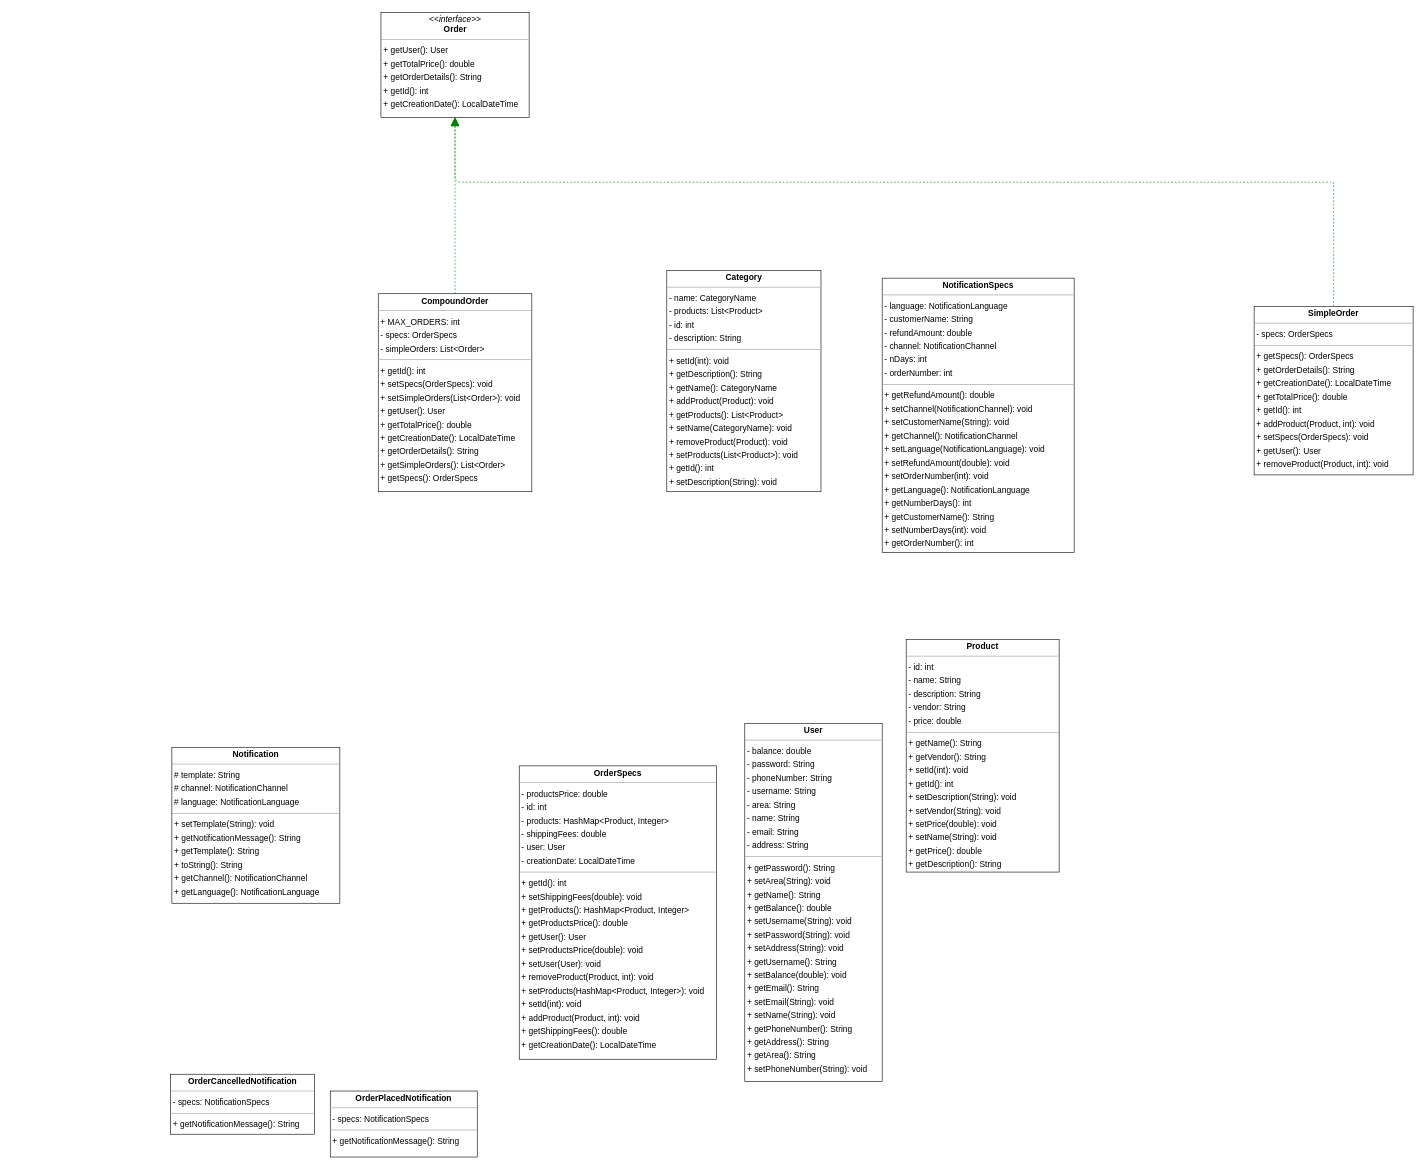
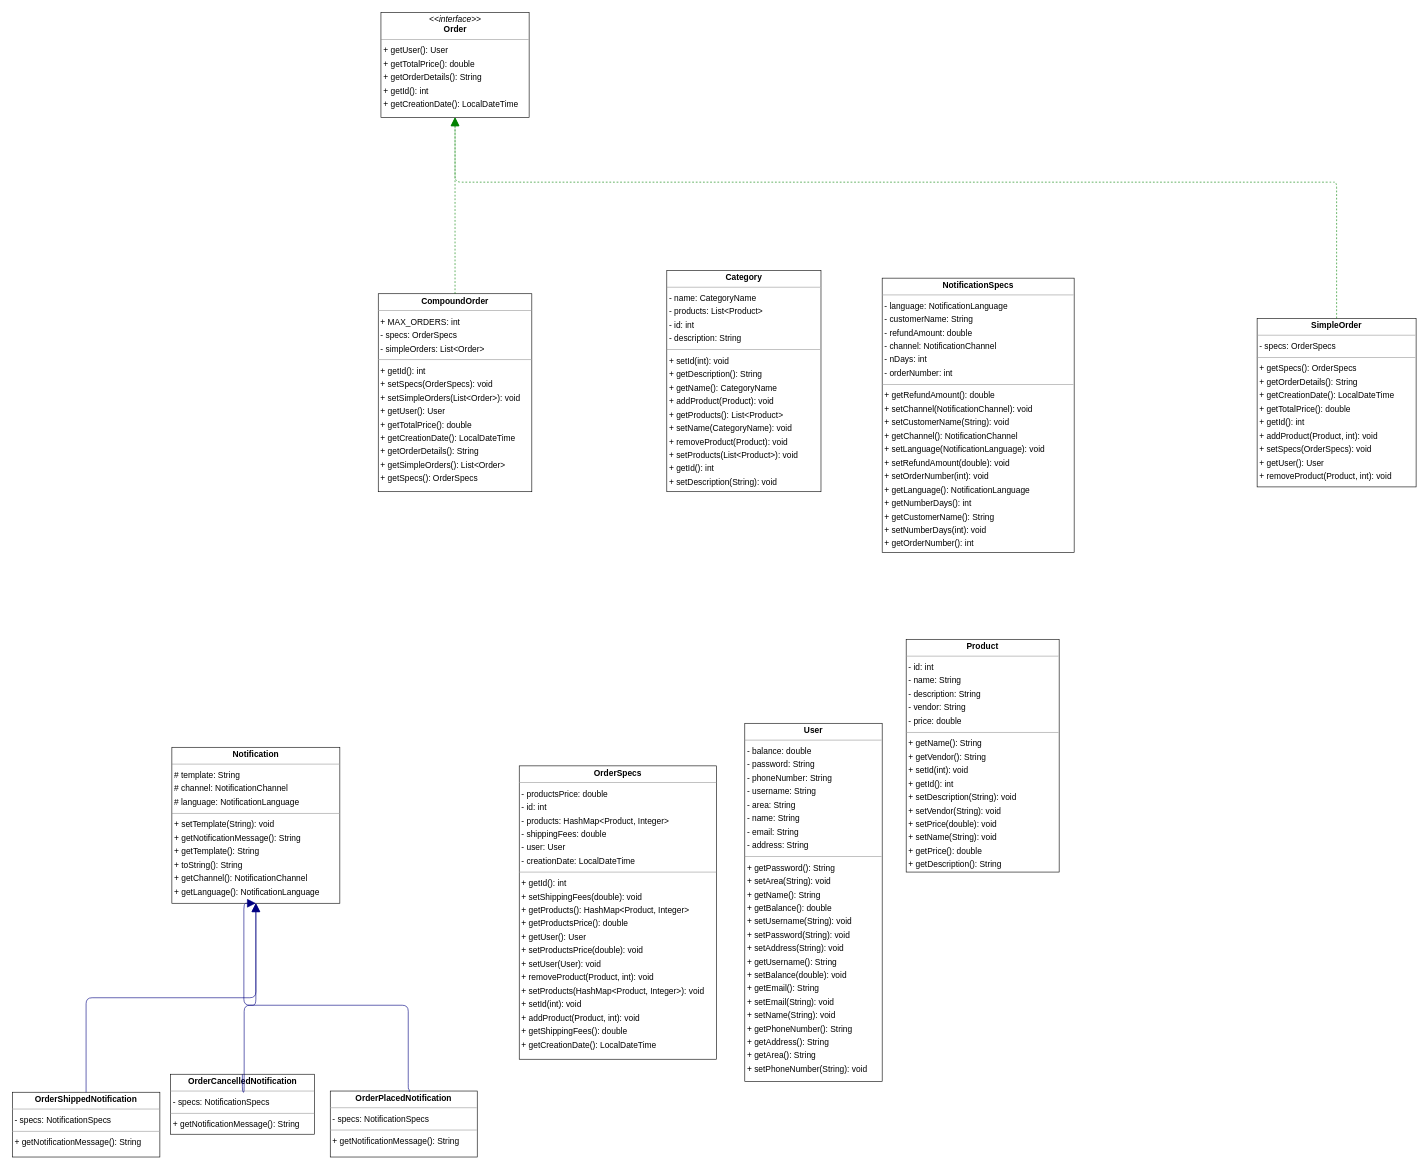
node "SimpleOrder - specs: OrderSpecs + getSpecs(): OrderSpecs + getOrderDetails(): String + getCreationDate(): LocalDateTime + getTotalPrice(): double + getId(): int + addProduct(Product, int): void + setSpecs(OrderSpecs): void + getUser(): User + removeProduct(Product, int): void": moved (1334, 391) -> (1337, 403)
edge "OrderShippedNotification - specs: NotificationSpecs + getNotificationMessage(): String" -> "Notification # template: String # channel: NotificationChannel # language: NotificationLanguage + setTemplate(String): void + getNotificationMessage(): String + getTemplate(): String + toString(): String + getChannel(): NotificationChannel + getLanguage(): NotificationLanguage": added
edge "OrderCancelledNotification - specs: NotificationSpecs + getNotificationMessage(): String" -> "Notification # template: String # channel: NotificationChannel # language: NotificationLanguage + setTemplate(String): void + getNotificationMessage(): String + getTemplate(): String + toString(): String + getChannel(): NotificationChannel + getLanguage(): NotificationLanguage": added
edge "OrderPlacedNotification - specs: NotificationSpecs + getNotificationMessage(): String" -> "Notification # template: String # channel: NotificationChannel # language: NotificationLanguage + setTemplate(String): void + getNotificationMessage(): String + getTemplate(): String + toString(): String + getChannel(): NotificationChannel + getLanguage(): NotificationLanguage": added
node "OrderShippedNotification - specs: NotificationSpecs + getNotificationMessage(): String": added
